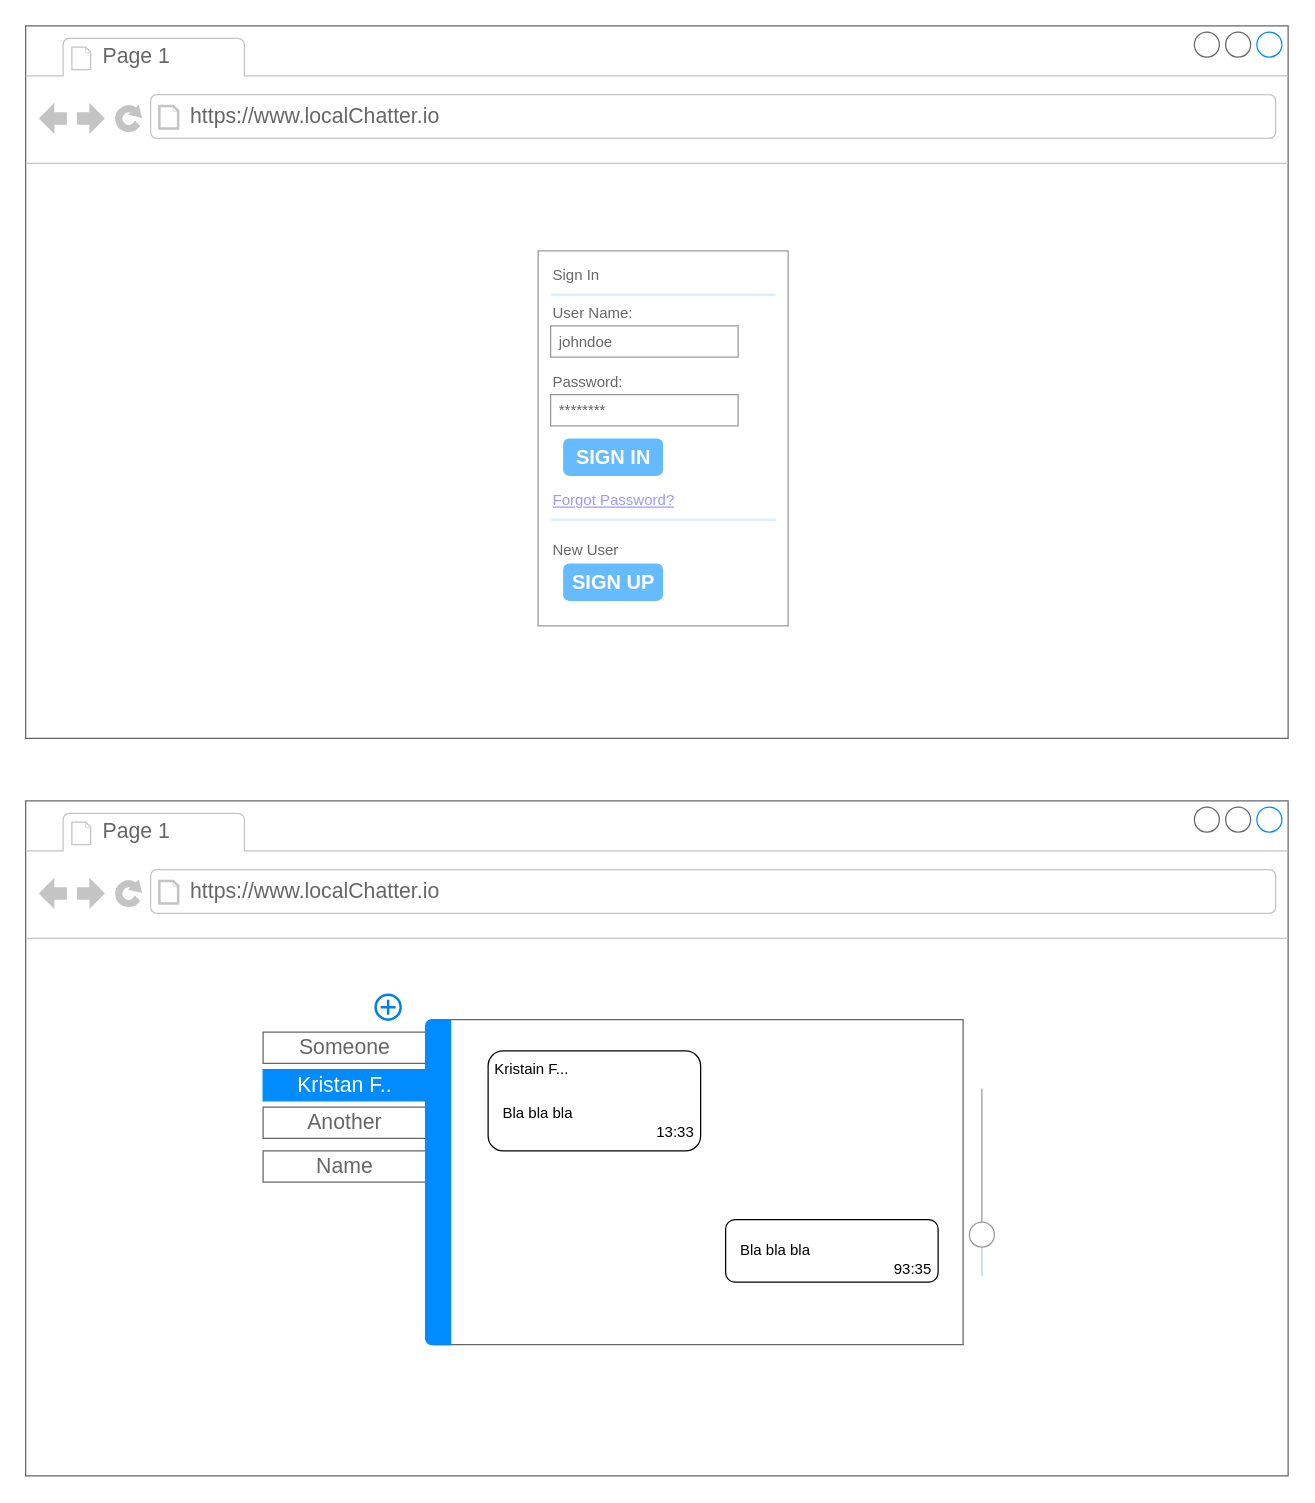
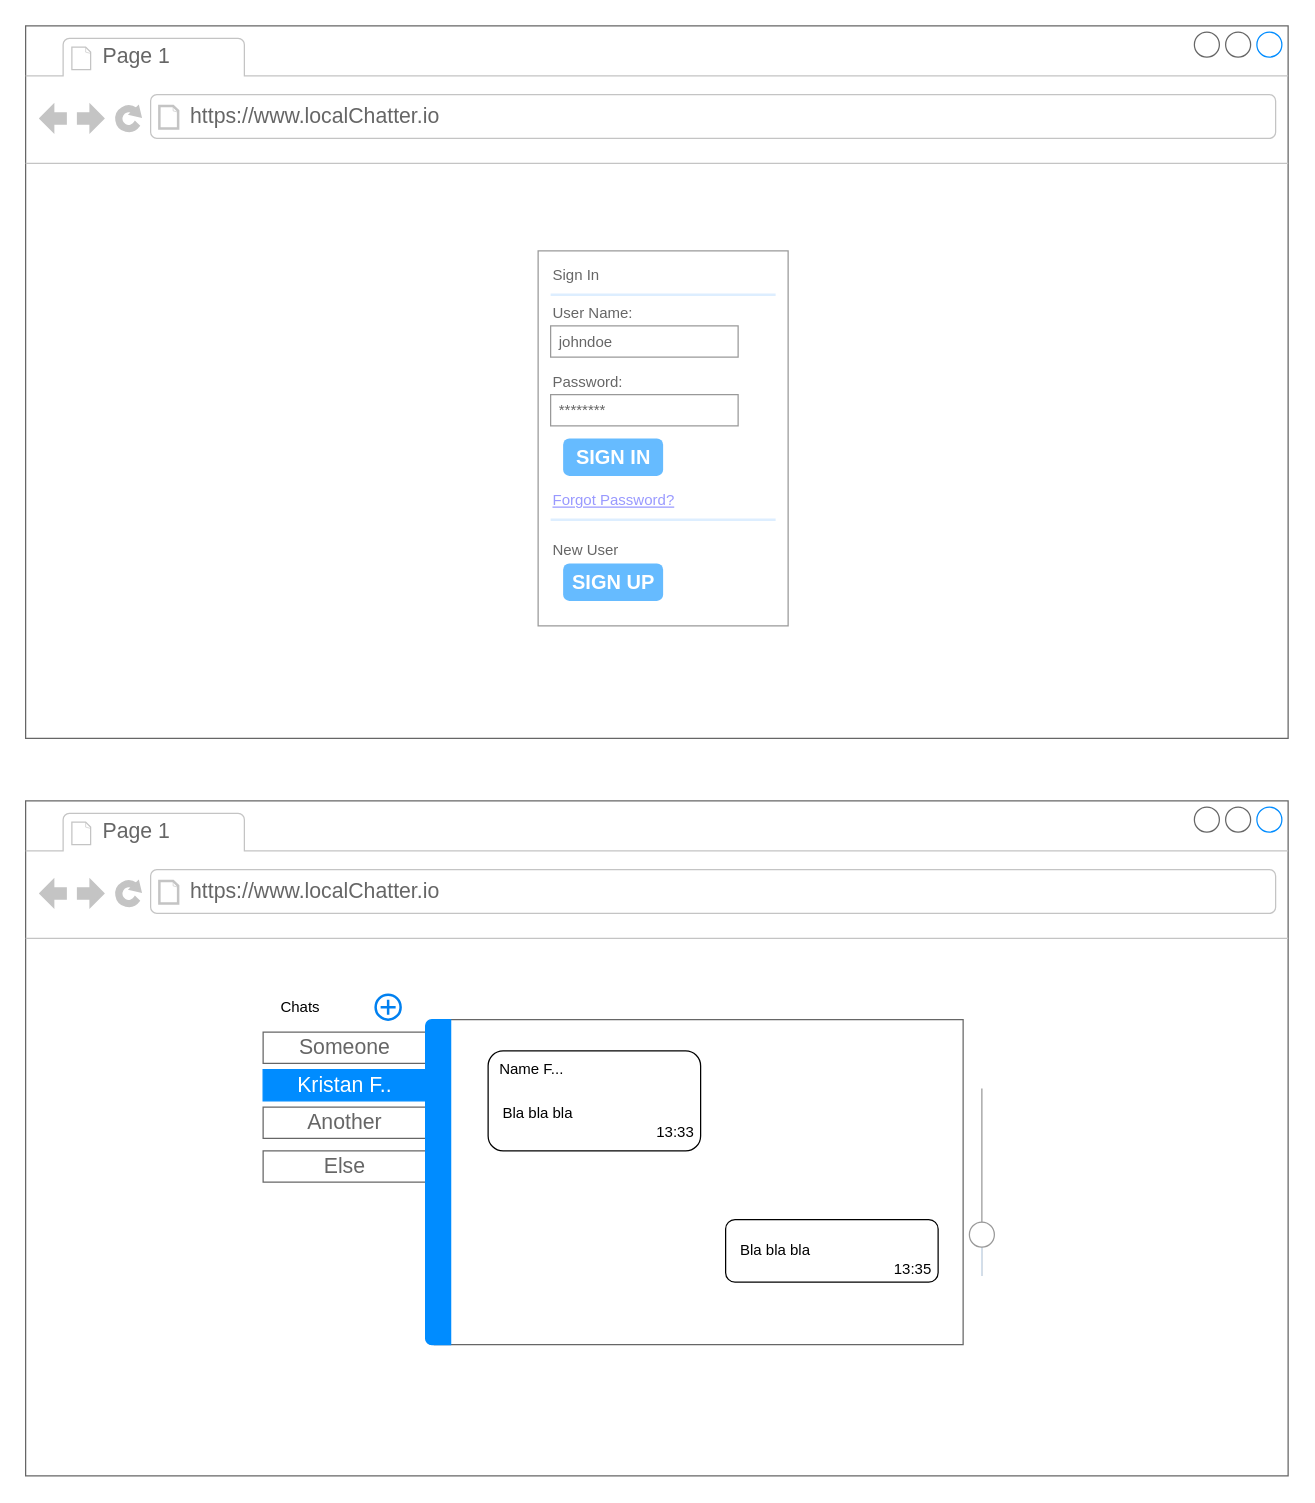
node "Chats": added
node "Kristain F...": label "Kristain F..." -> "Name F..."
node "Name": label "Name" -> "Else"
node "93:35": label "93:35" -> "13:35"
